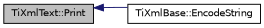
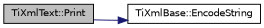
edge "TiXmlBase::EncodeString" -> "TiXmlText::Print": reversed
